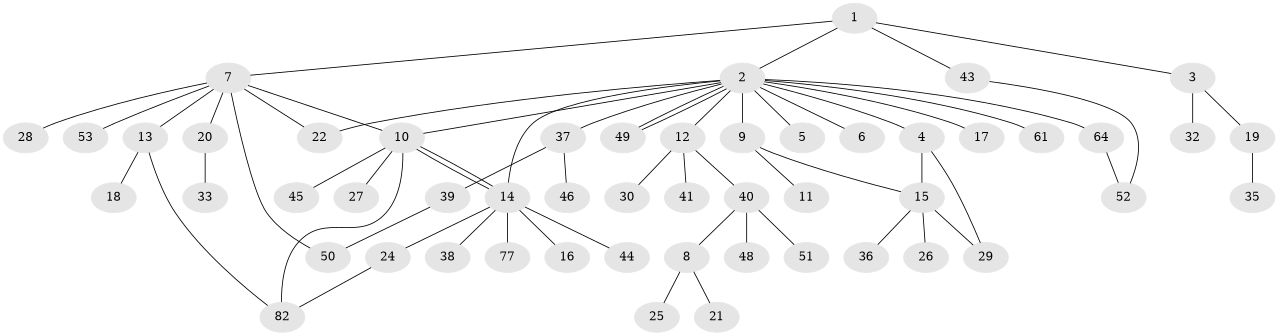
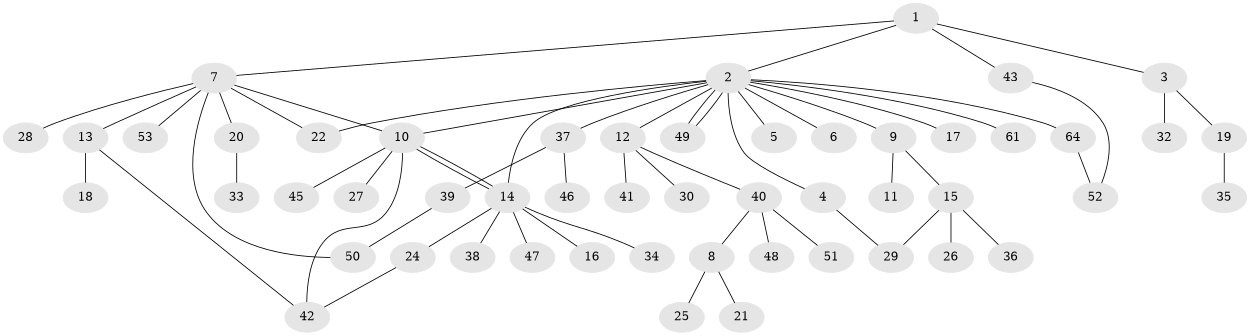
edge "4" -- "15": removed
node "77": label "77" -> "47"
node "44": label "44" -> "34"
node "82": label "82" -> "42"
